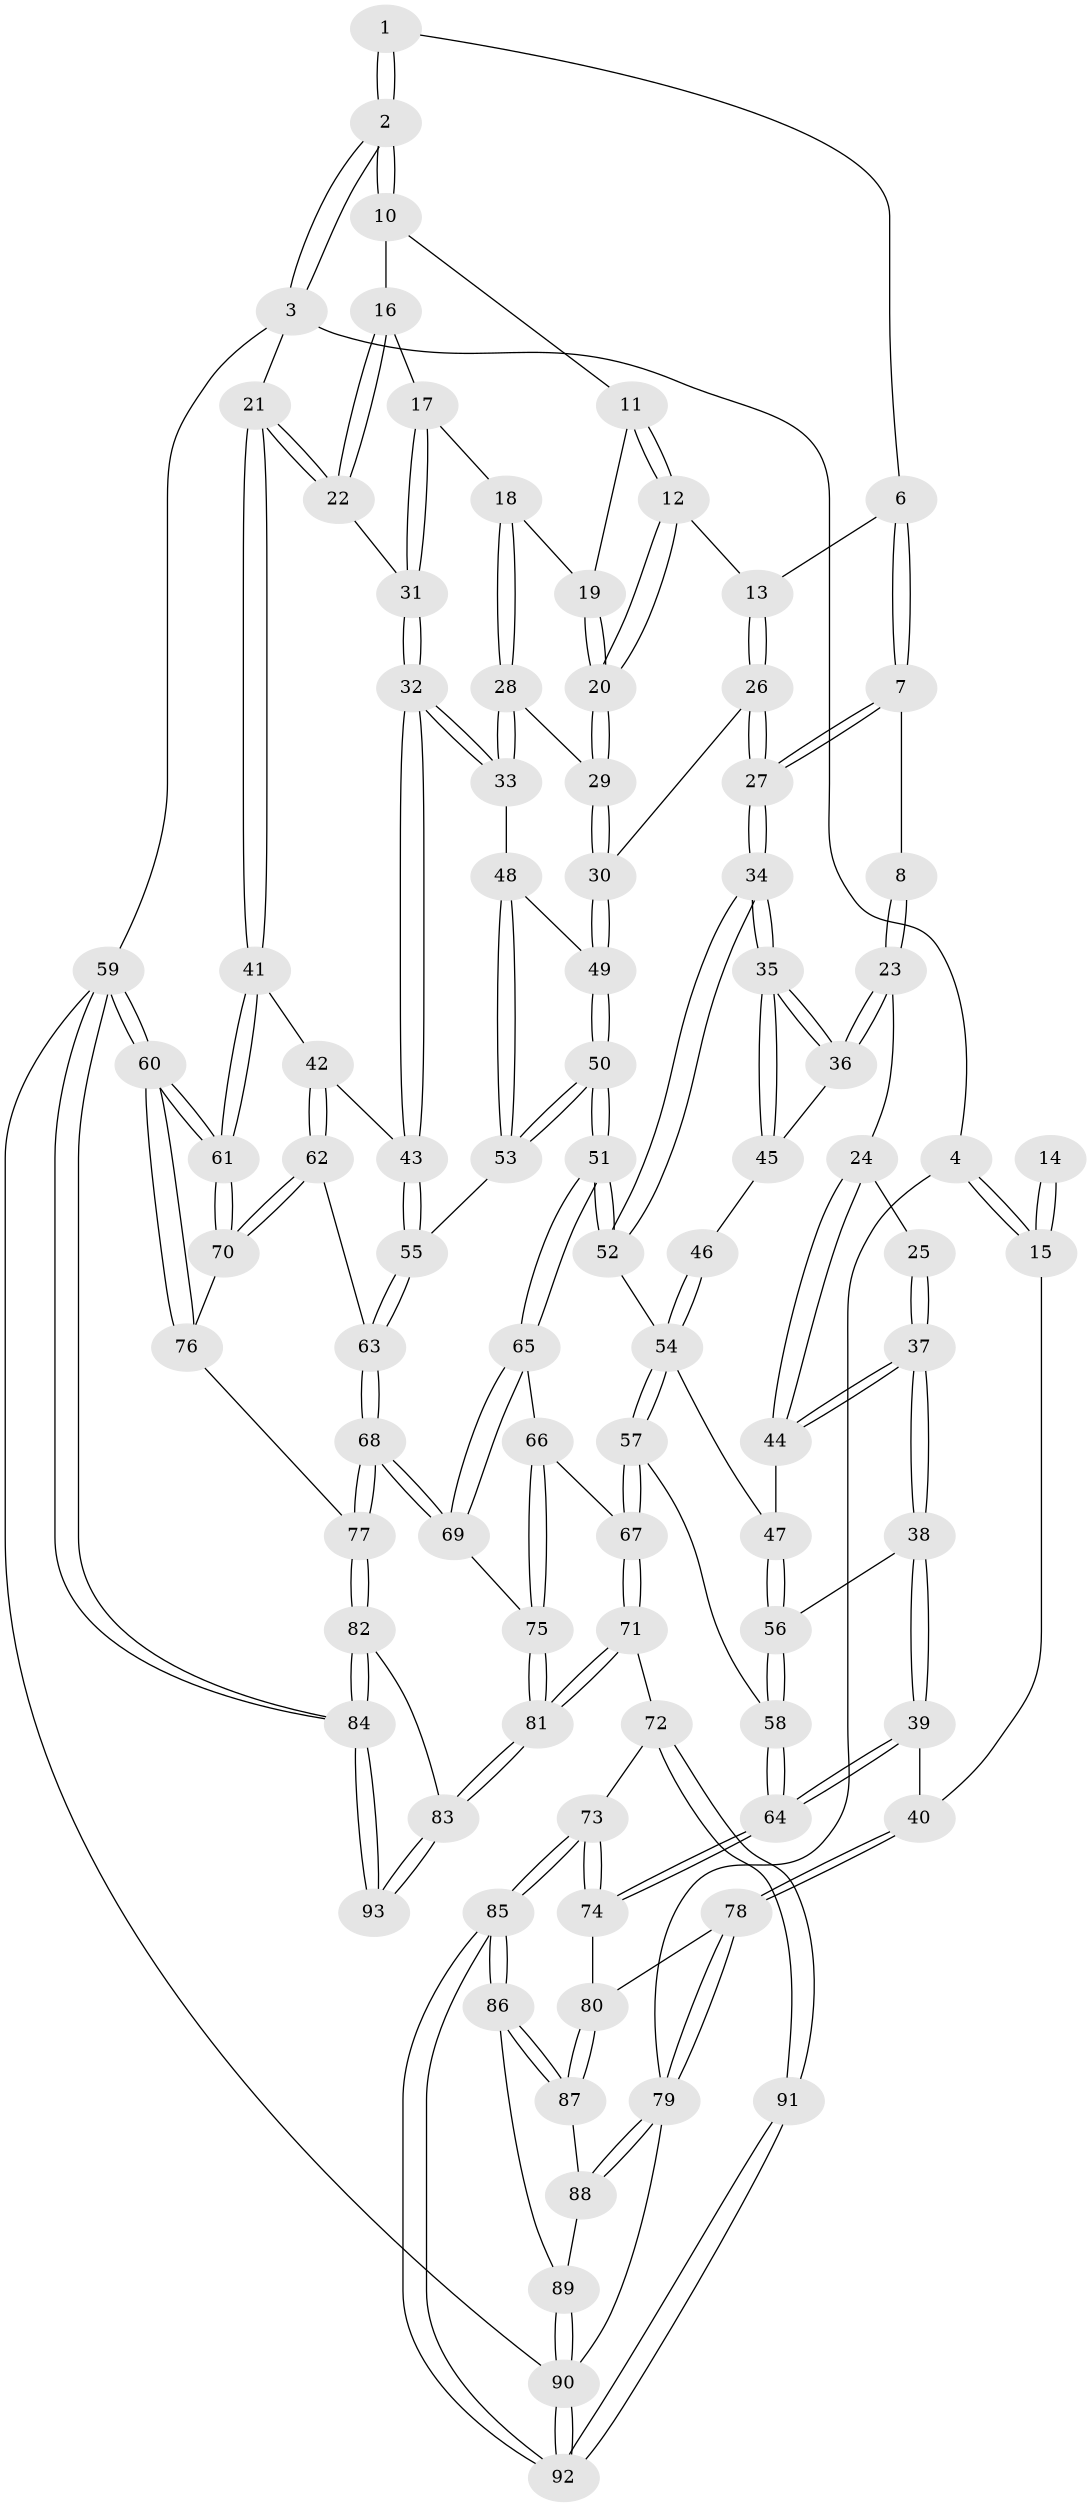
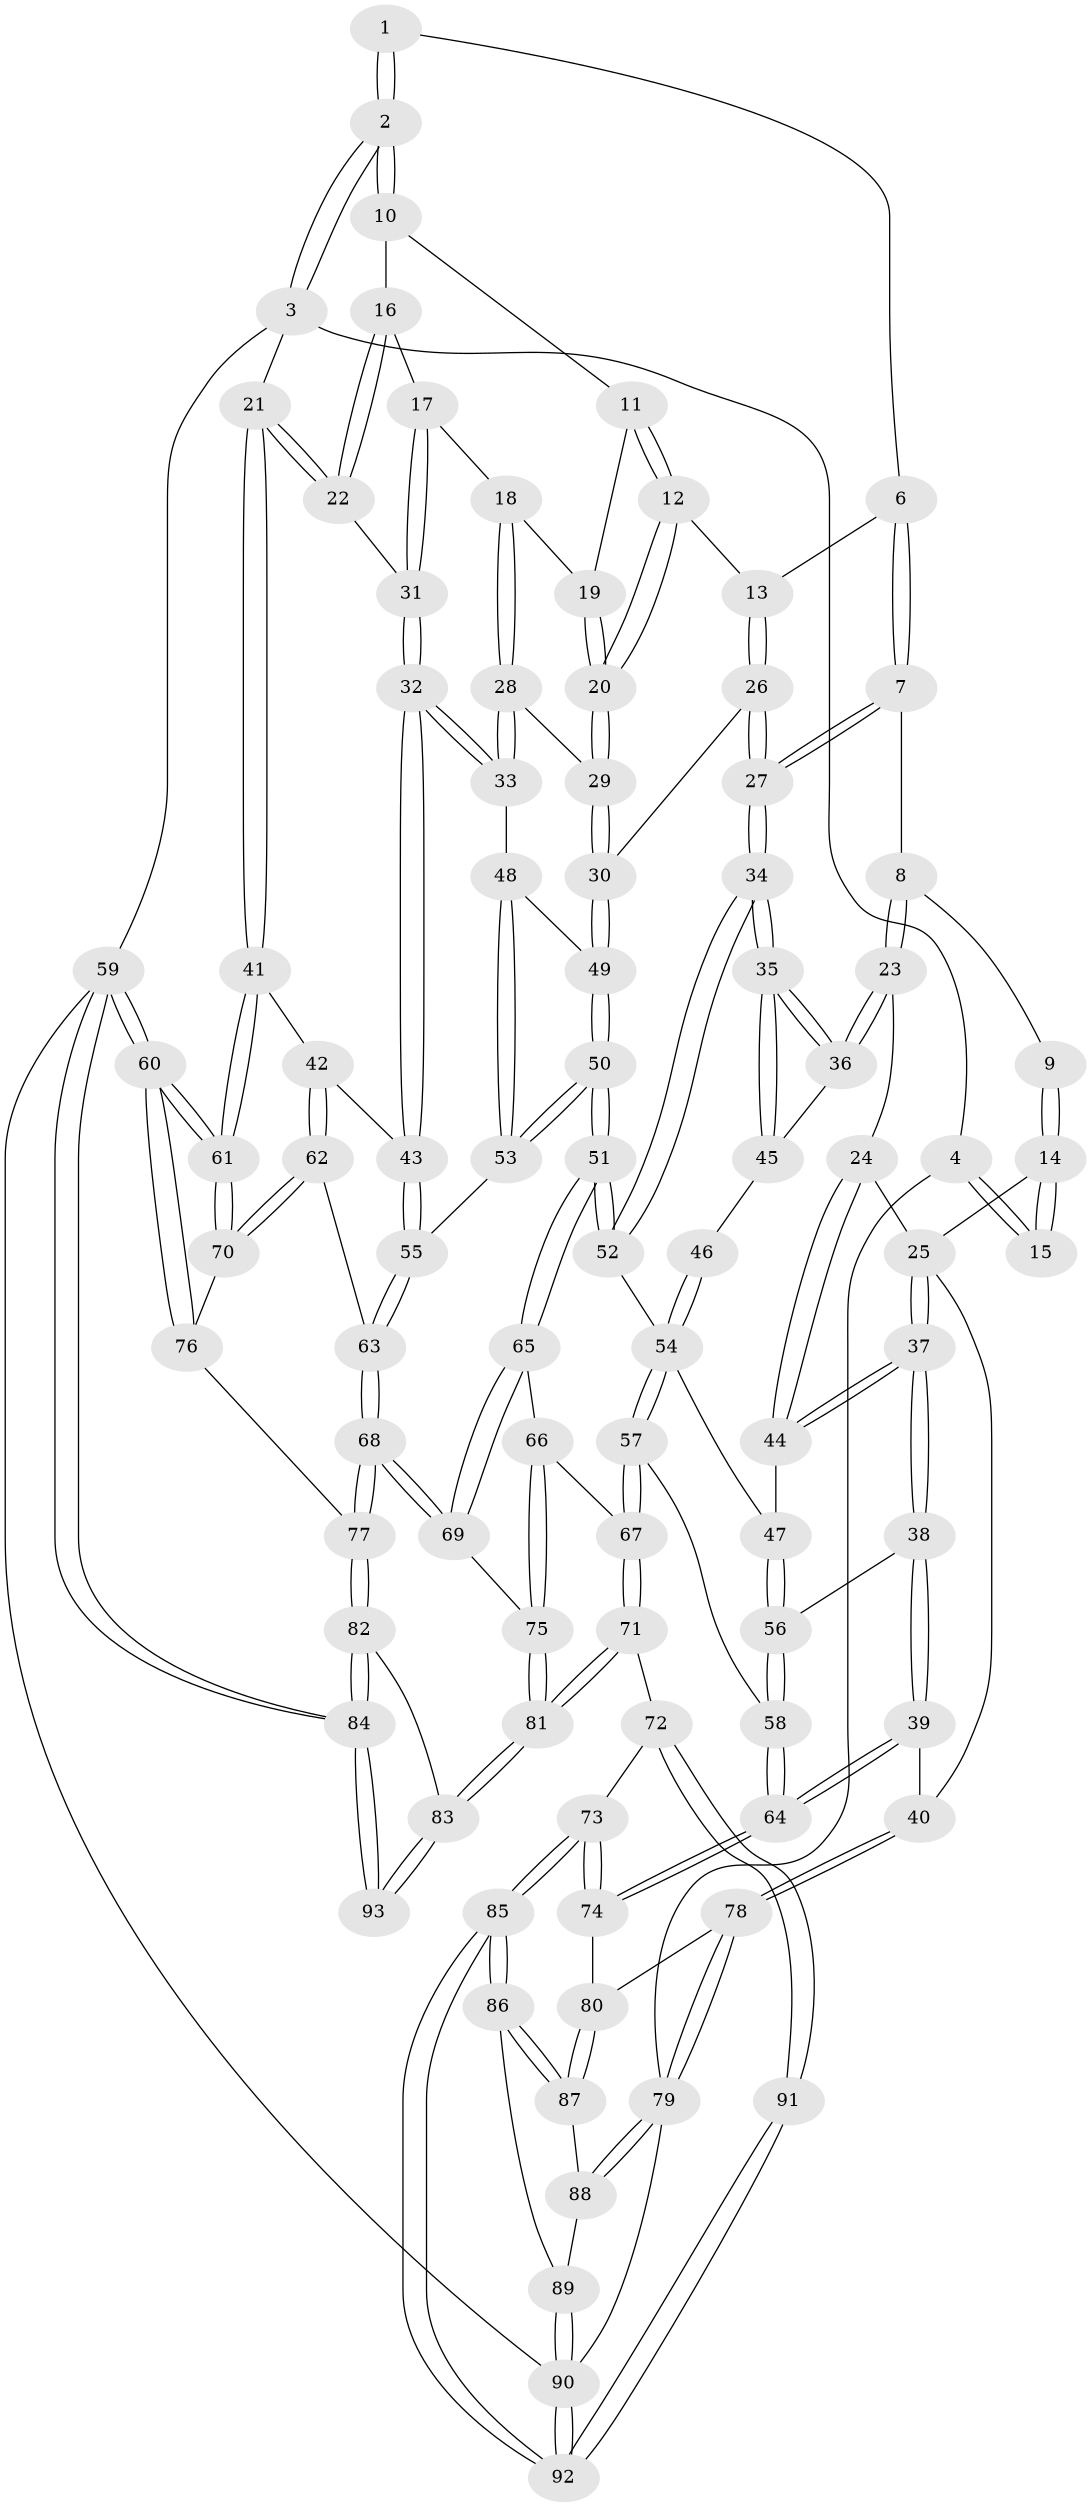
node "9": added
edge "14" -- "25": added
edge "15" -- "40": now "25" -- "40"
